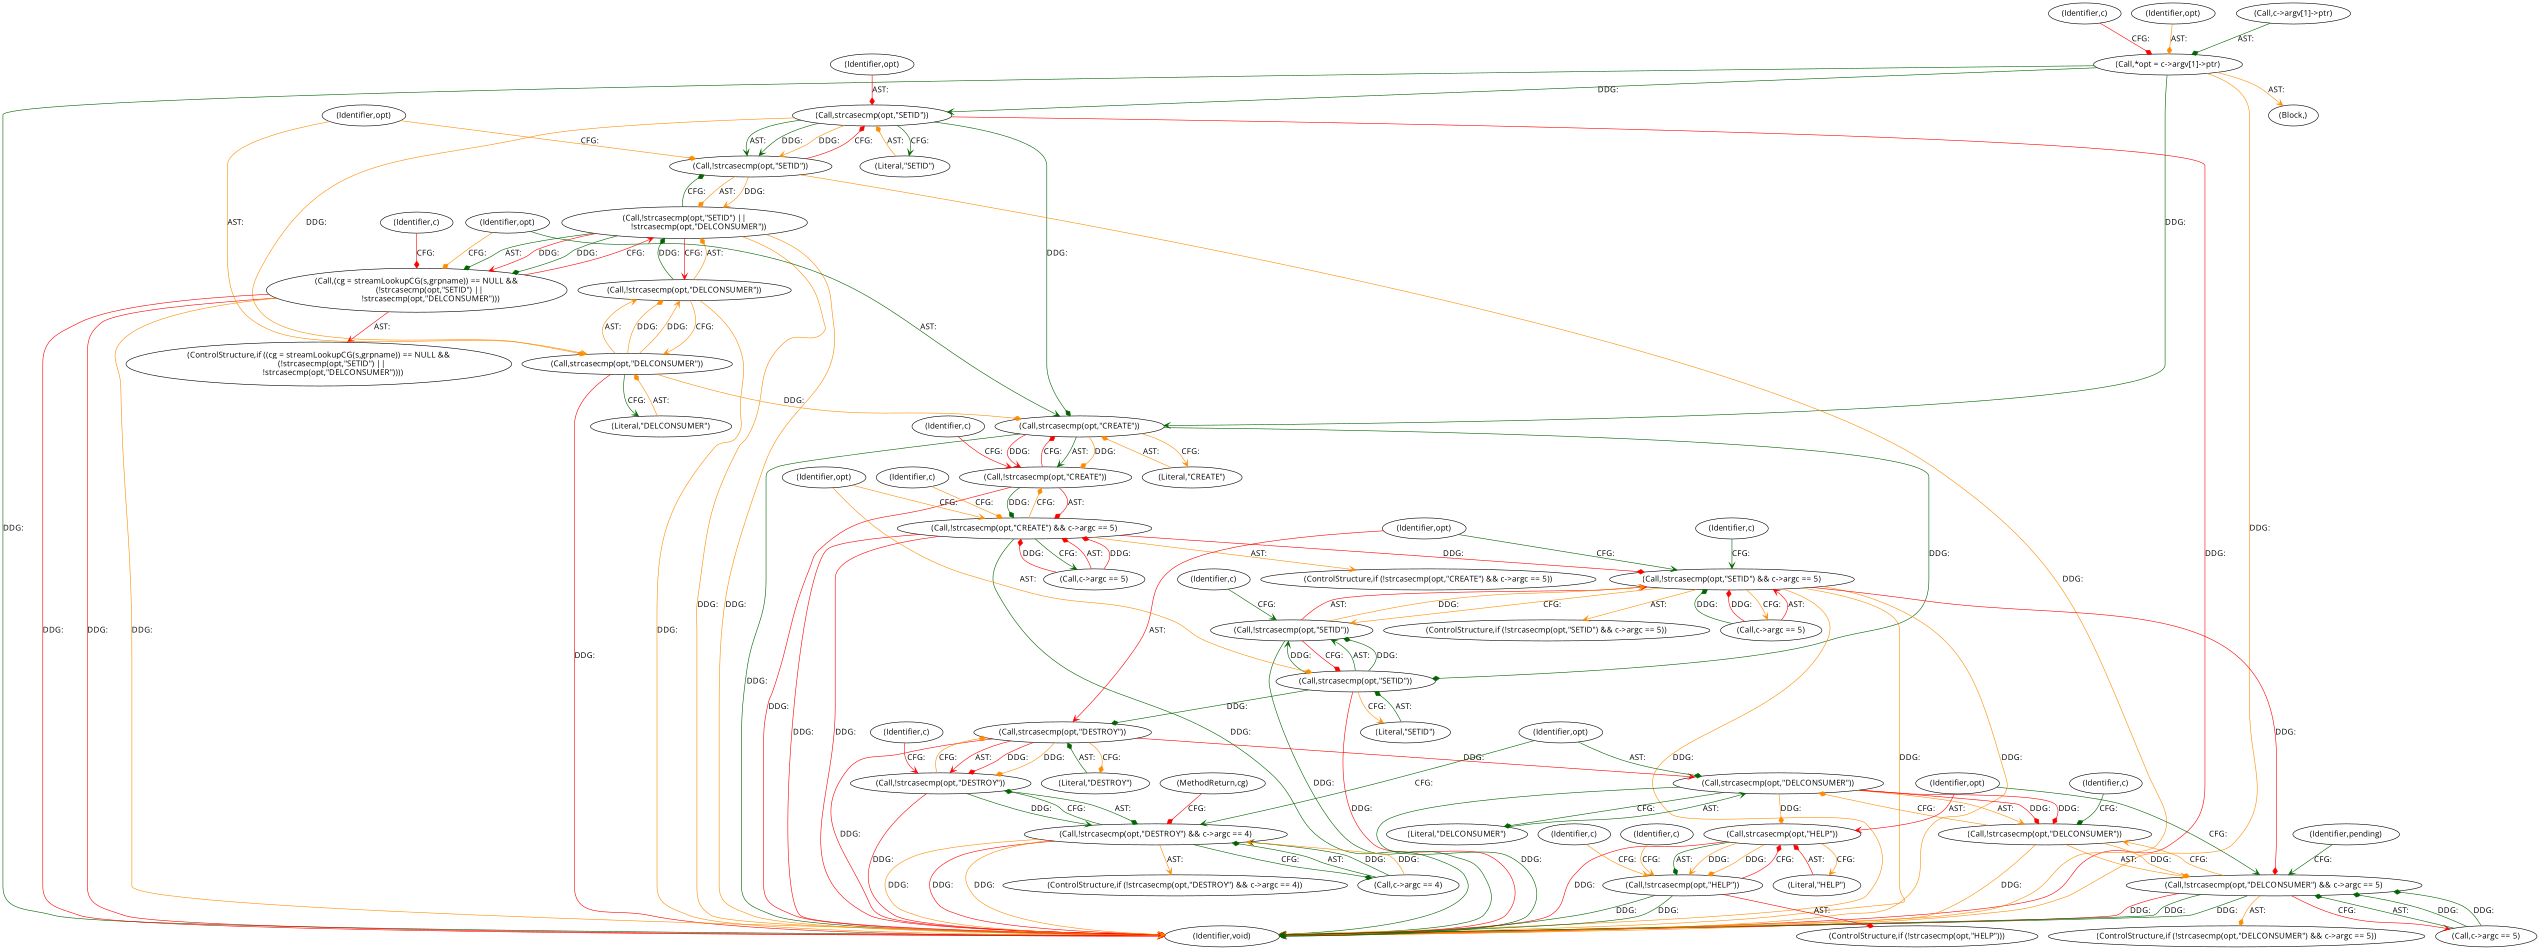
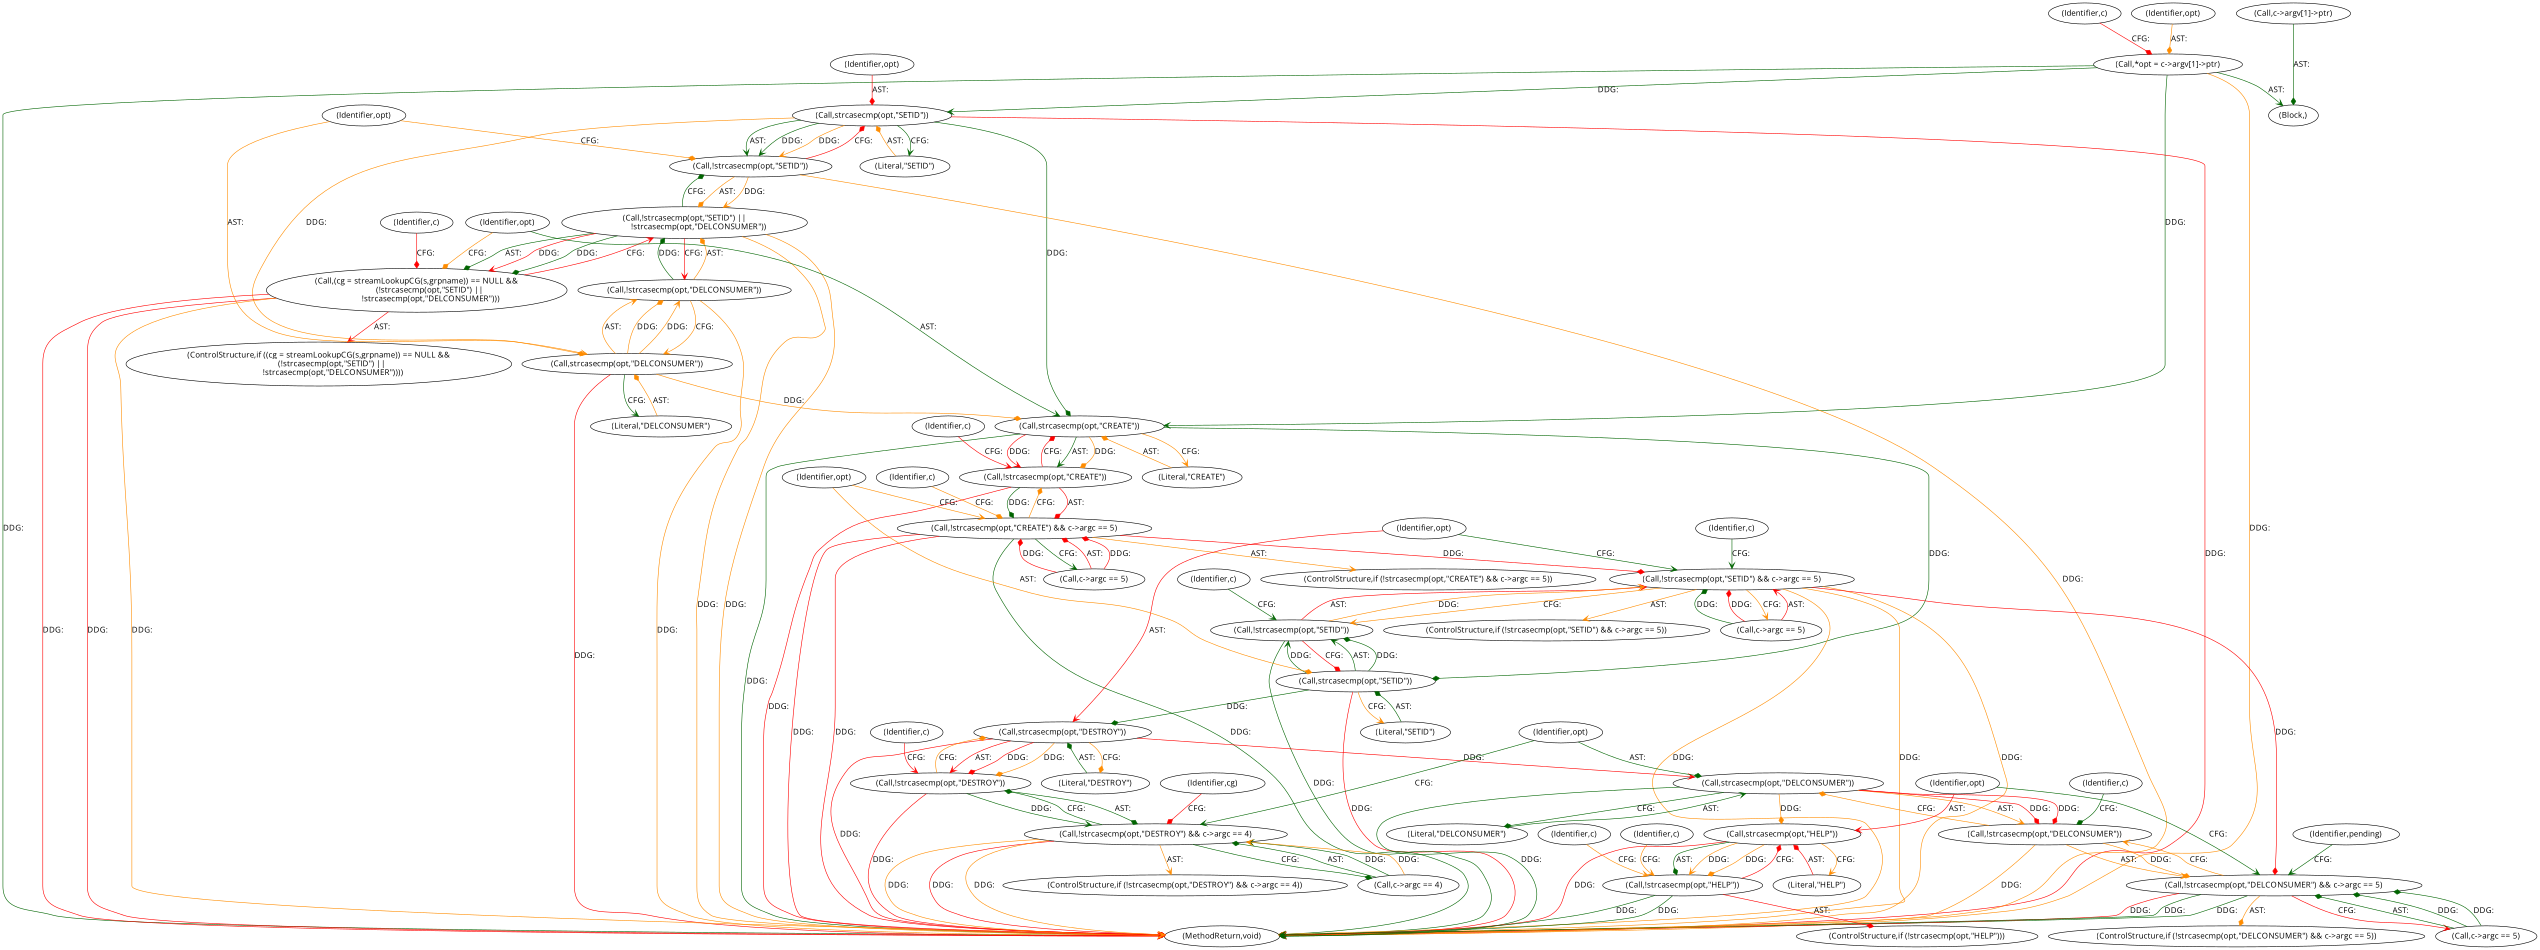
edge "(Call,c->argv[1]->ptr)" -> "(Call,*opt = c->argv[1]->ptr)": now "(Call,c->argv[1]->ptr)" -> "(Block,)"
edge "(Call,*opt = c->argv[1]->ptr)" -> "(Block,)": color darkorange -> darkgreen
node "(MethodReturn,cg)": label "(MethodReturn,cg)" -> "(Identifier,cg)"
node "(Identifier,void)": label "(Identifier,void)" -> "(MethodReturn,void)"
